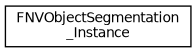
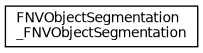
node "FNVObjectSegmentation _Instance": label "FNVObjectSegmentation _Instance" -> "FNVObjectSegmentation _FNVObjectSegmentation"
